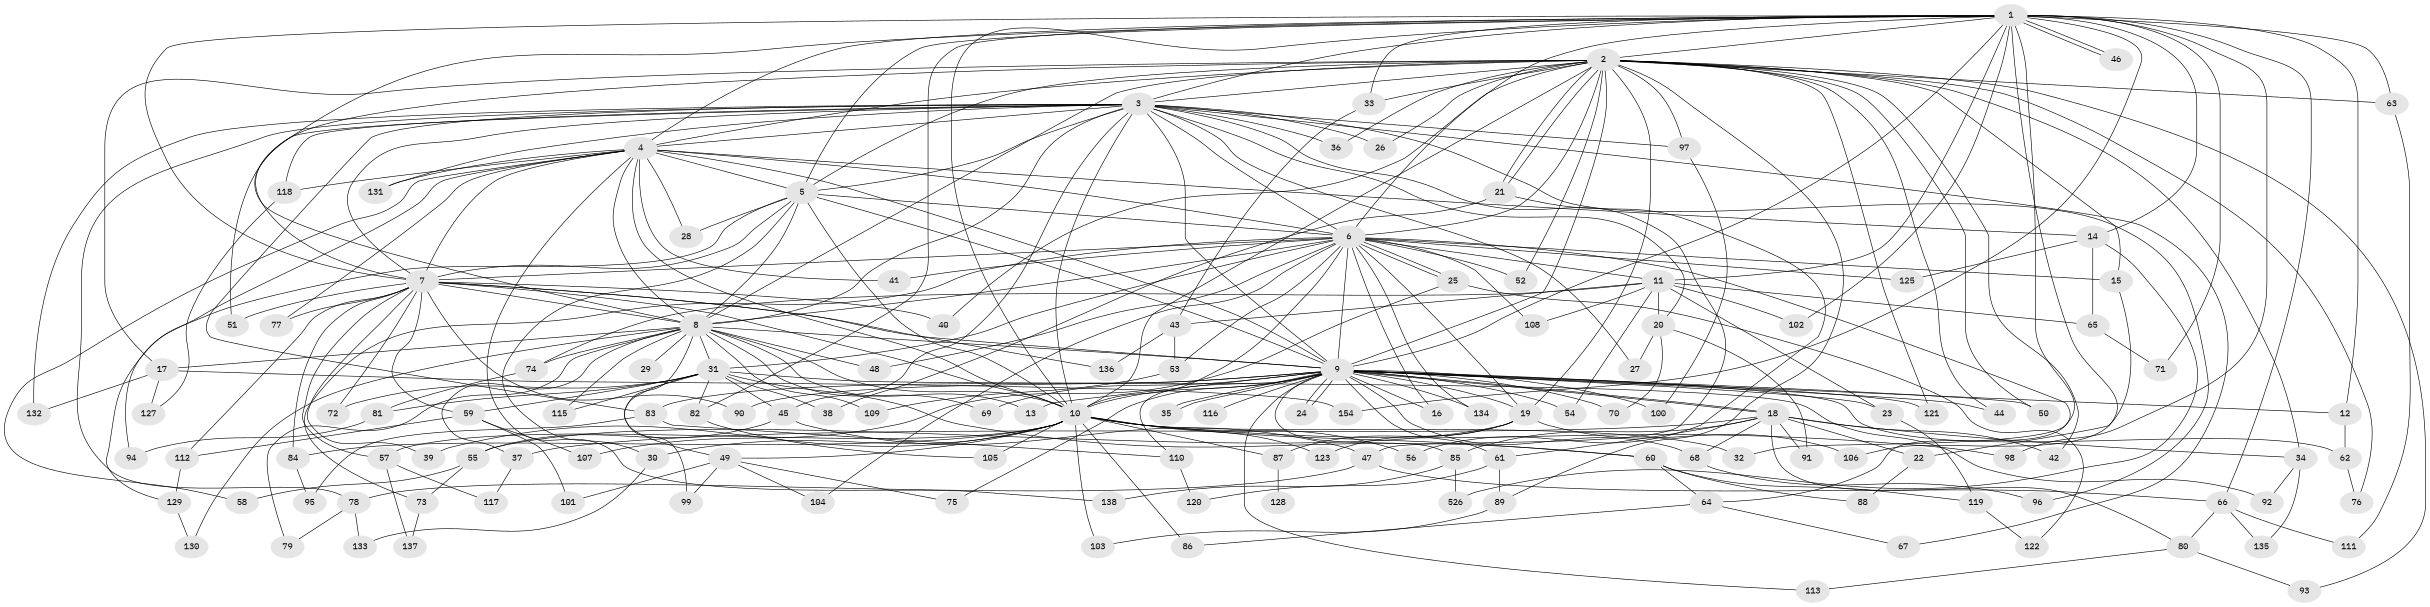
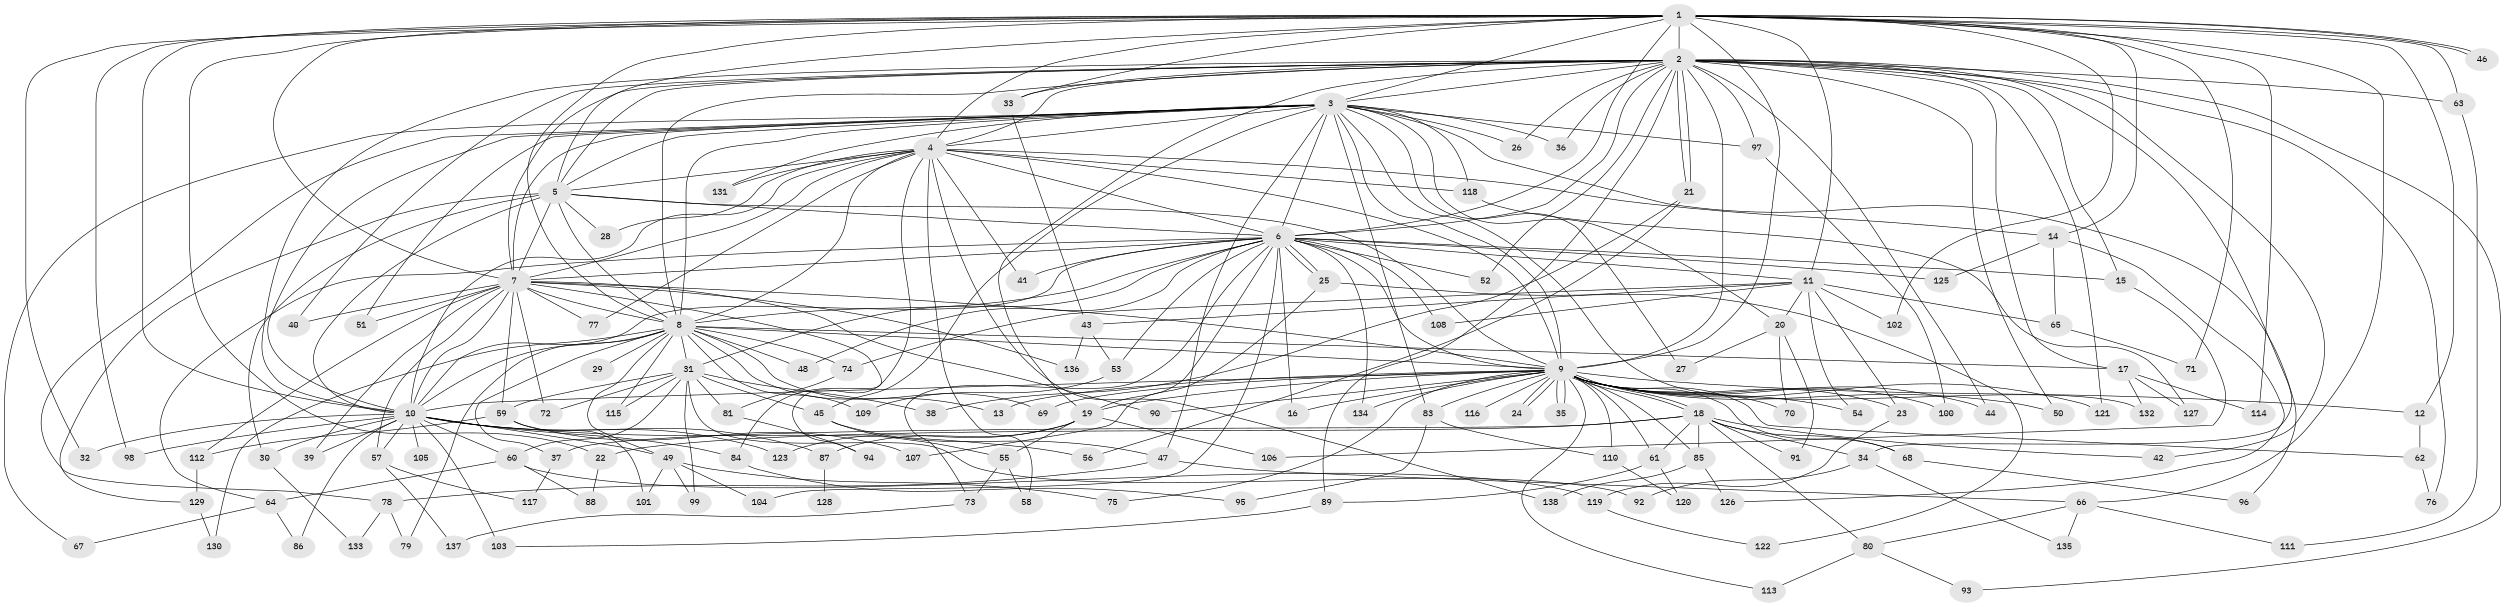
node "82": removed
node "154": label "154" -> "114"
node "526": label "526" -> "126"
